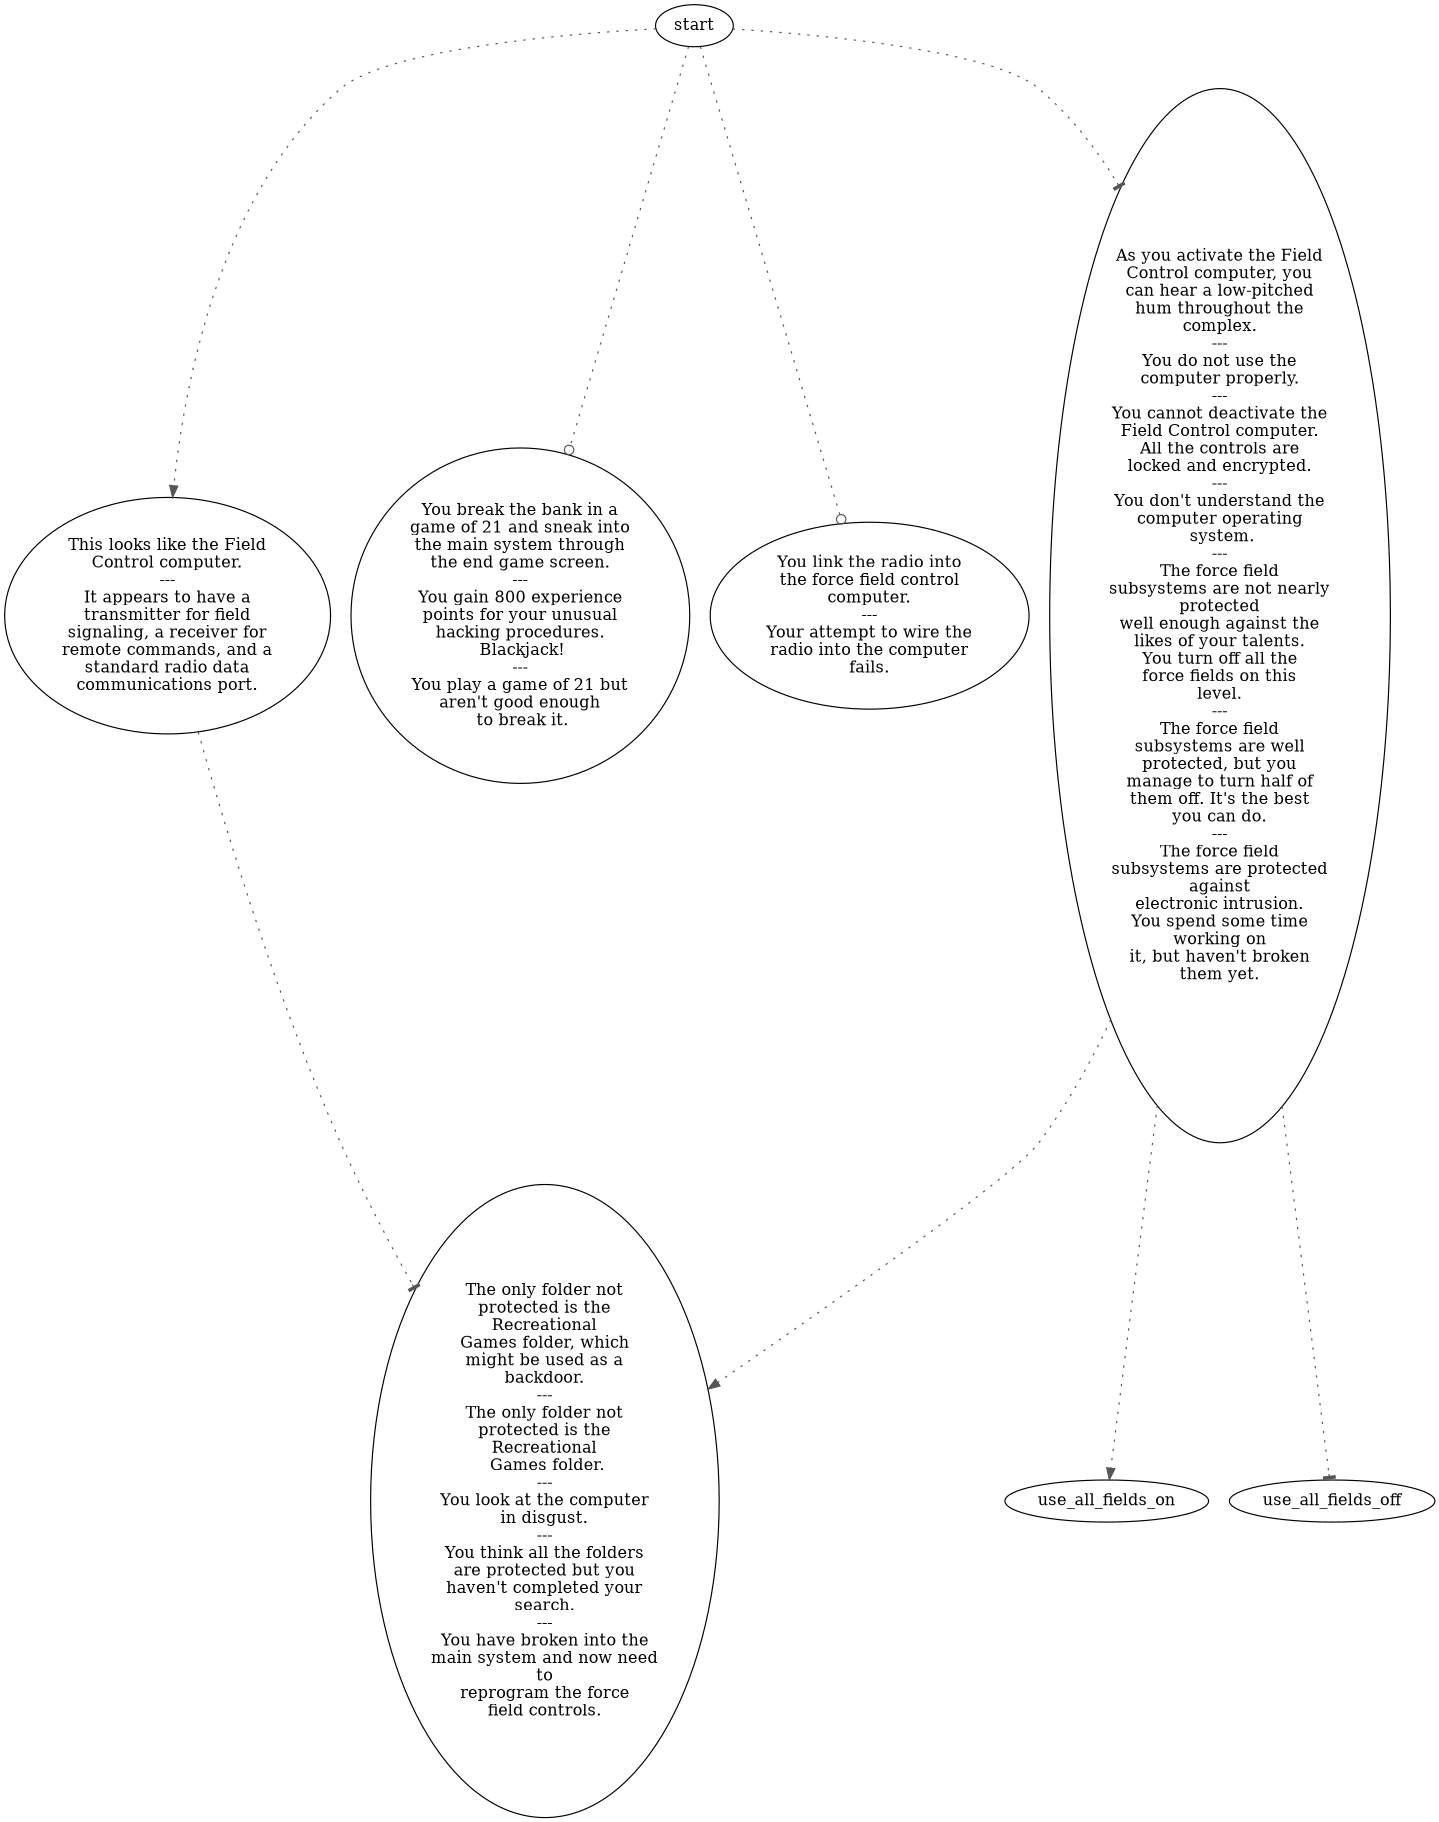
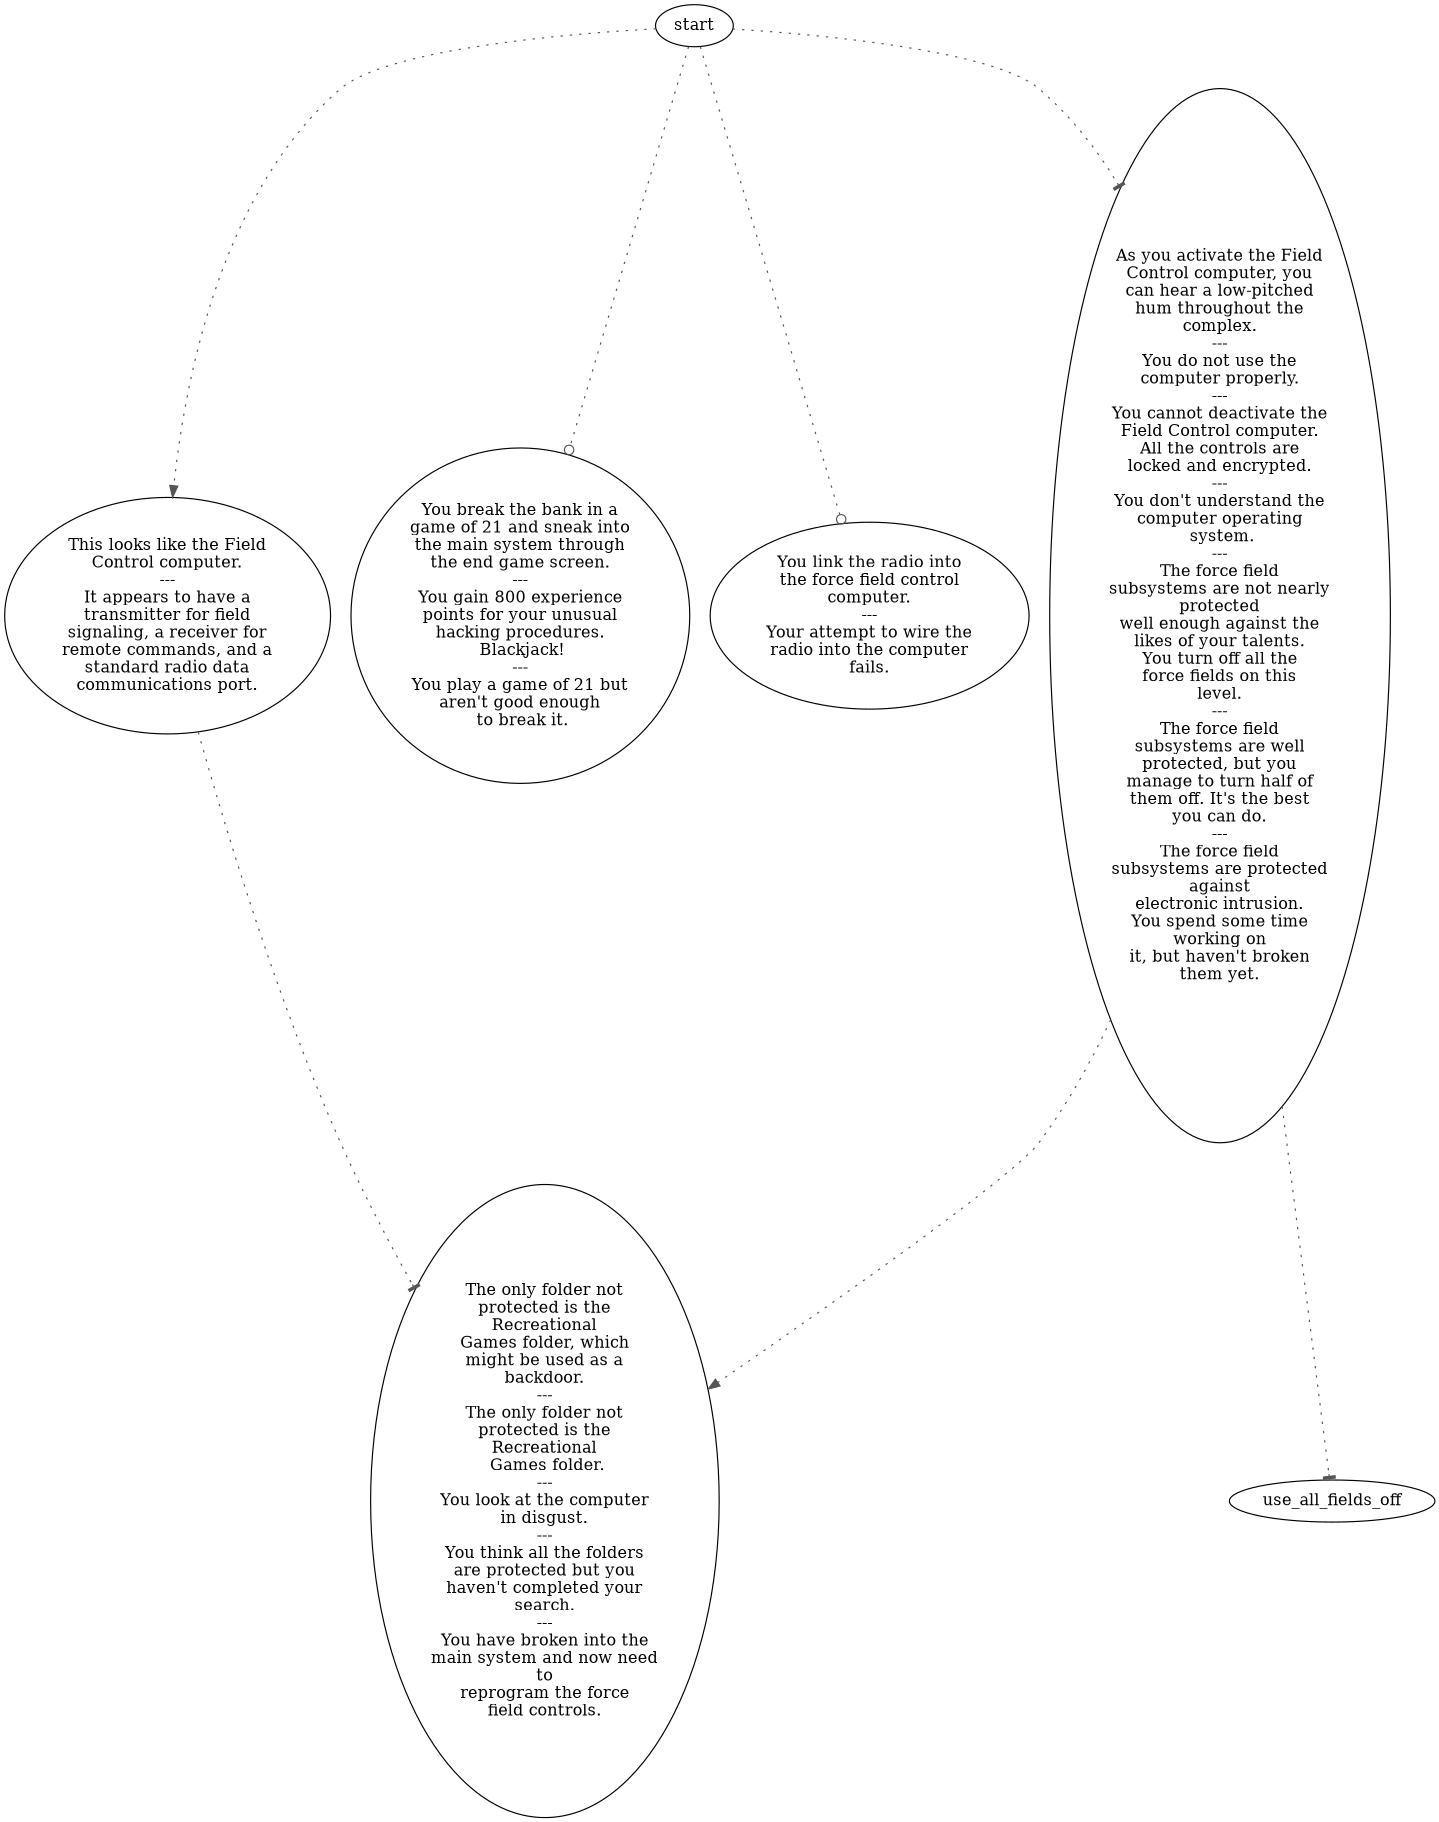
node "use_all_fields_on": removed
